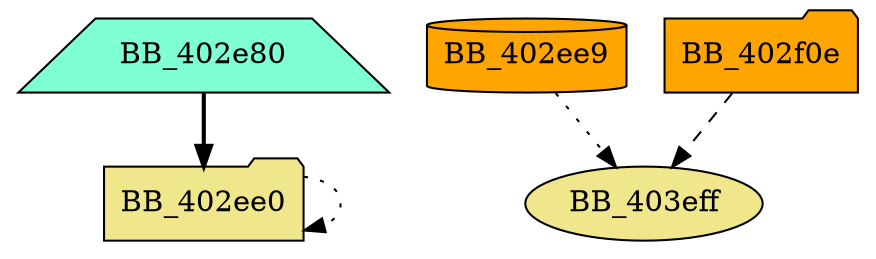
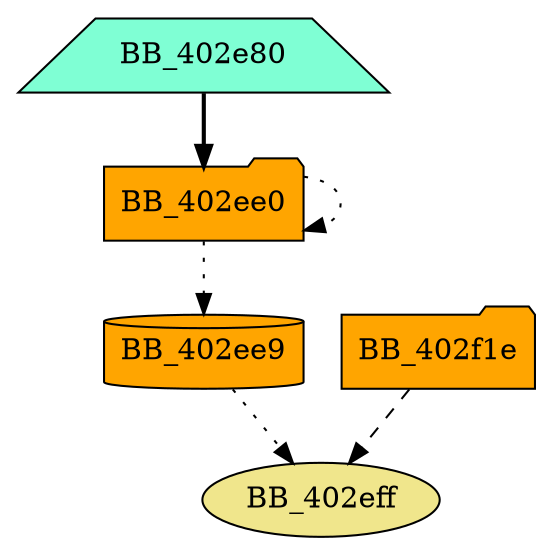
node "BB_402f0e": label "BB_402f0e" -> "BB_402f1e"
node "BB_402ee0": fillcolor khaki -> orange
node "BB_403eff": label "BB_403eff" -> "BB_402eff"
edge "BB_402ee0" -> "BB_402ee9": added
